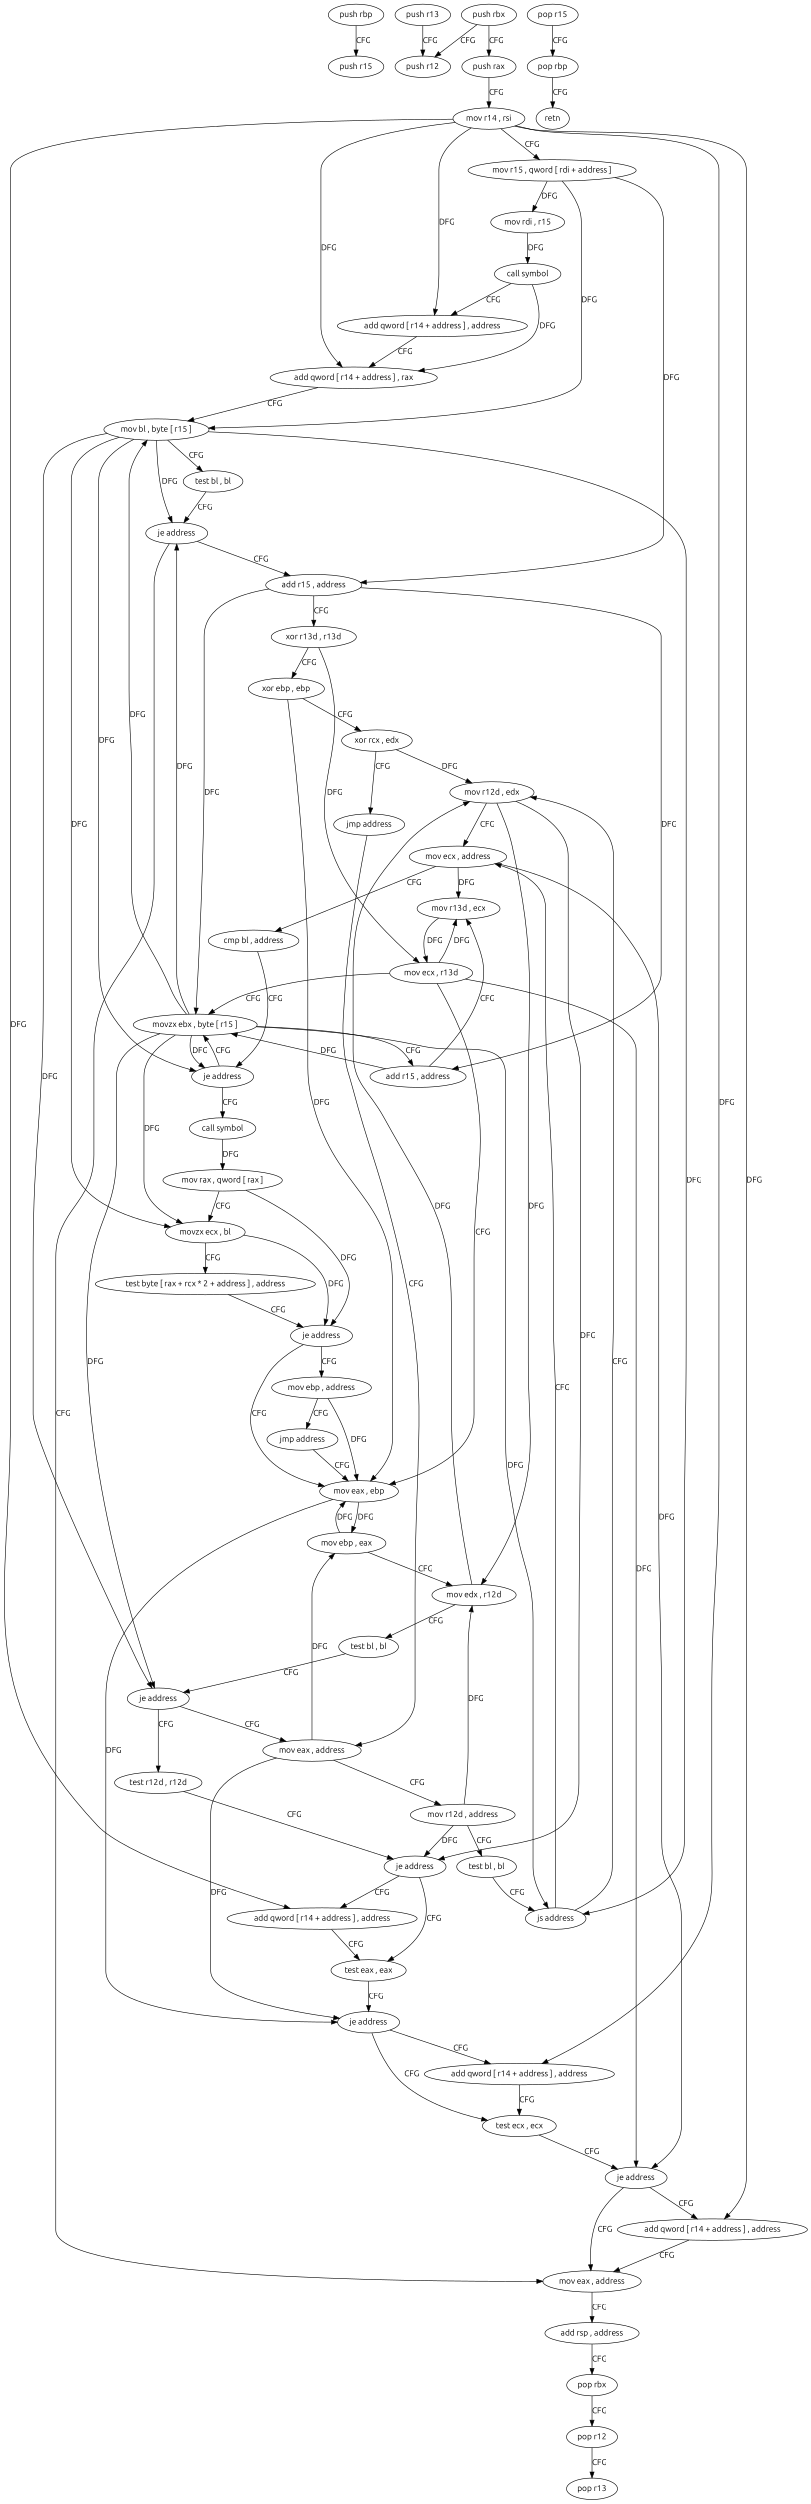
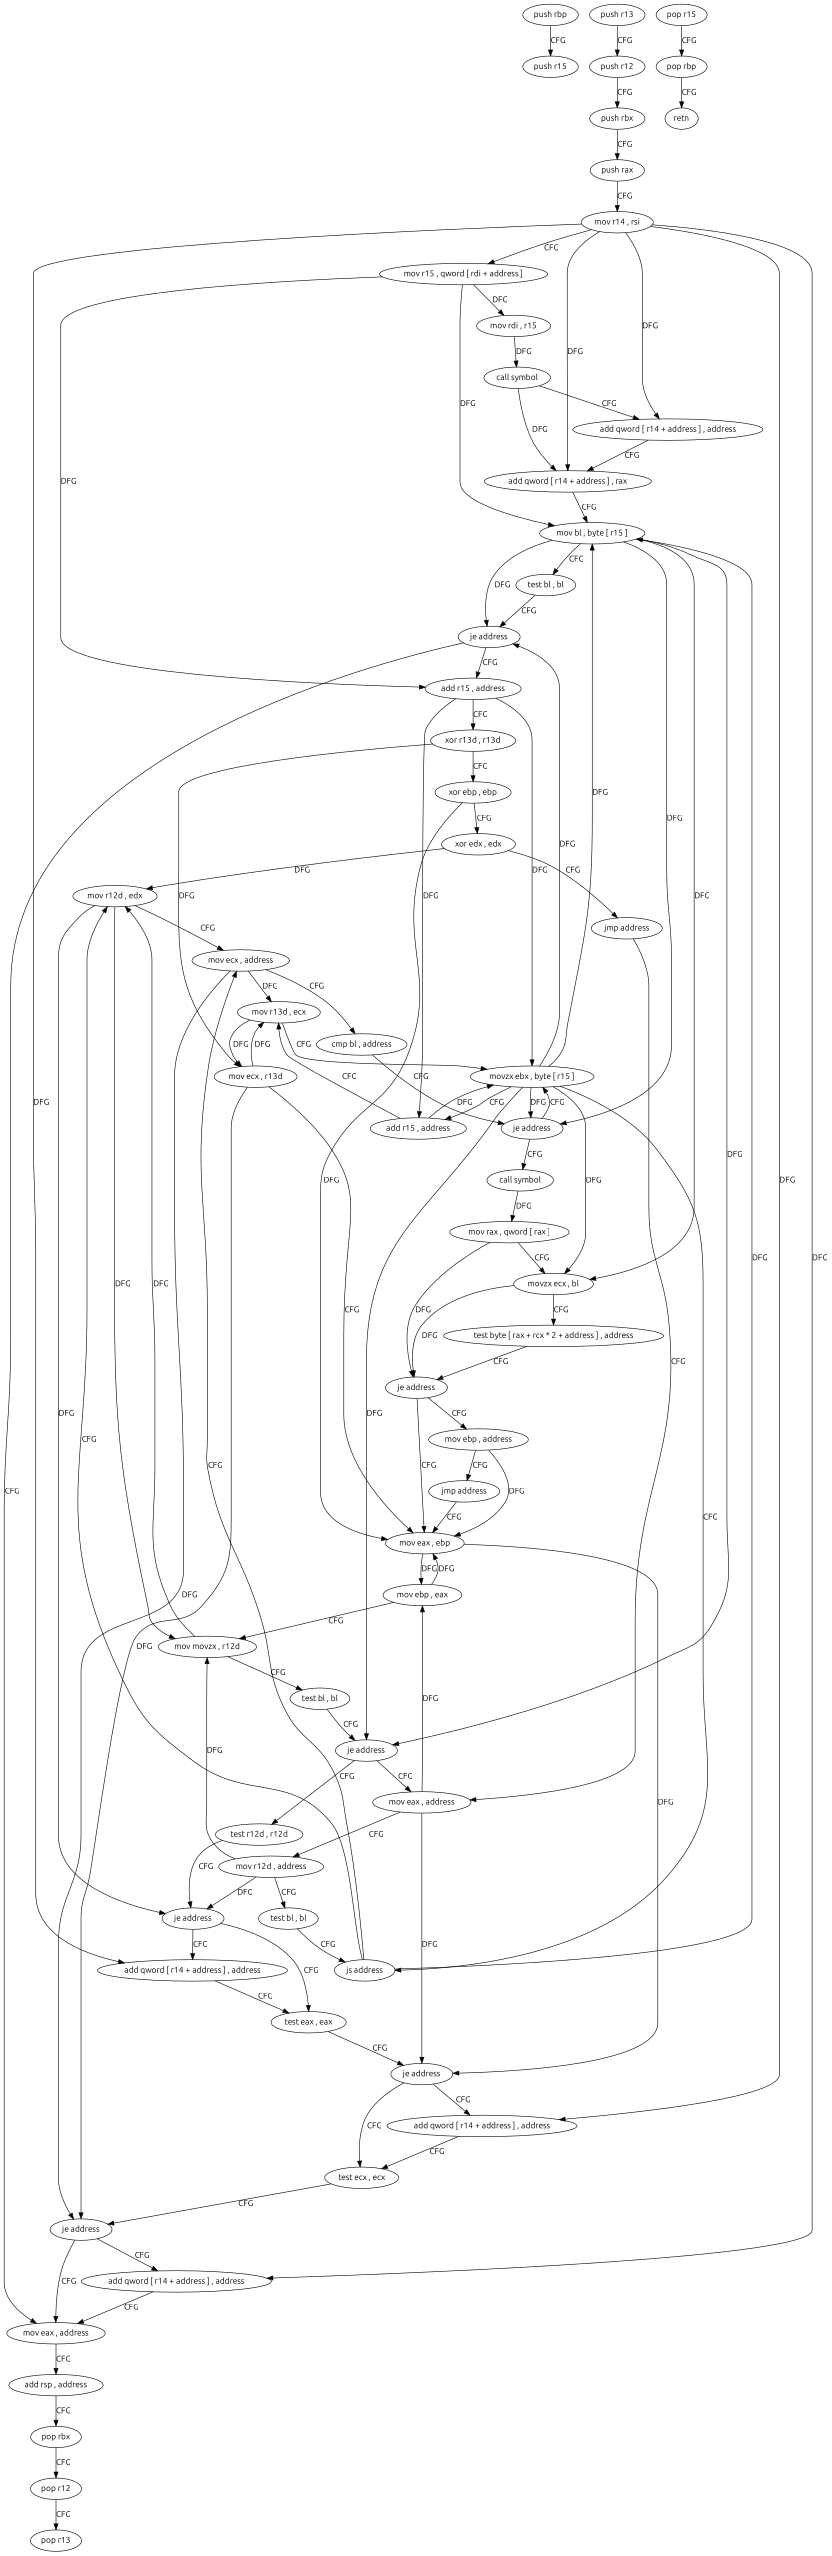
edge "push rbx" -> "push r12": reversed
node "xor rcx , edx": label "xor rcx , edx" -> "xor edx , edx"
edge "mov ecx , r13d" -> "movzx ebx , byte [ r15 ]": now "mov r13d , ecx" -> "movzx ebx , byte [ r15 ]"
edge "mov bl , byte [ r15 ]" -> "js address": reversed
edge "movzx ebx , byte [ r15 ]" -> "js address": label "DFG" -> "CFG"
node "mov edx , r12d": label "mov edx , r12d" -> "mov movzx , r12d"
